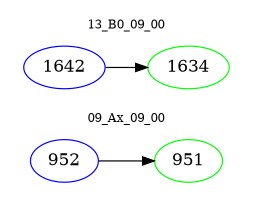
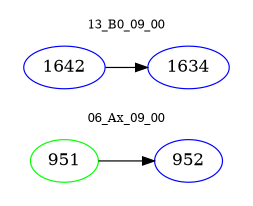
node "1634": color green -> blue
cluster "09_Ax_09_00": label "09_Ax_09_00" -> "06_Ax_09_00"
edge "952" -> "951": reversed
